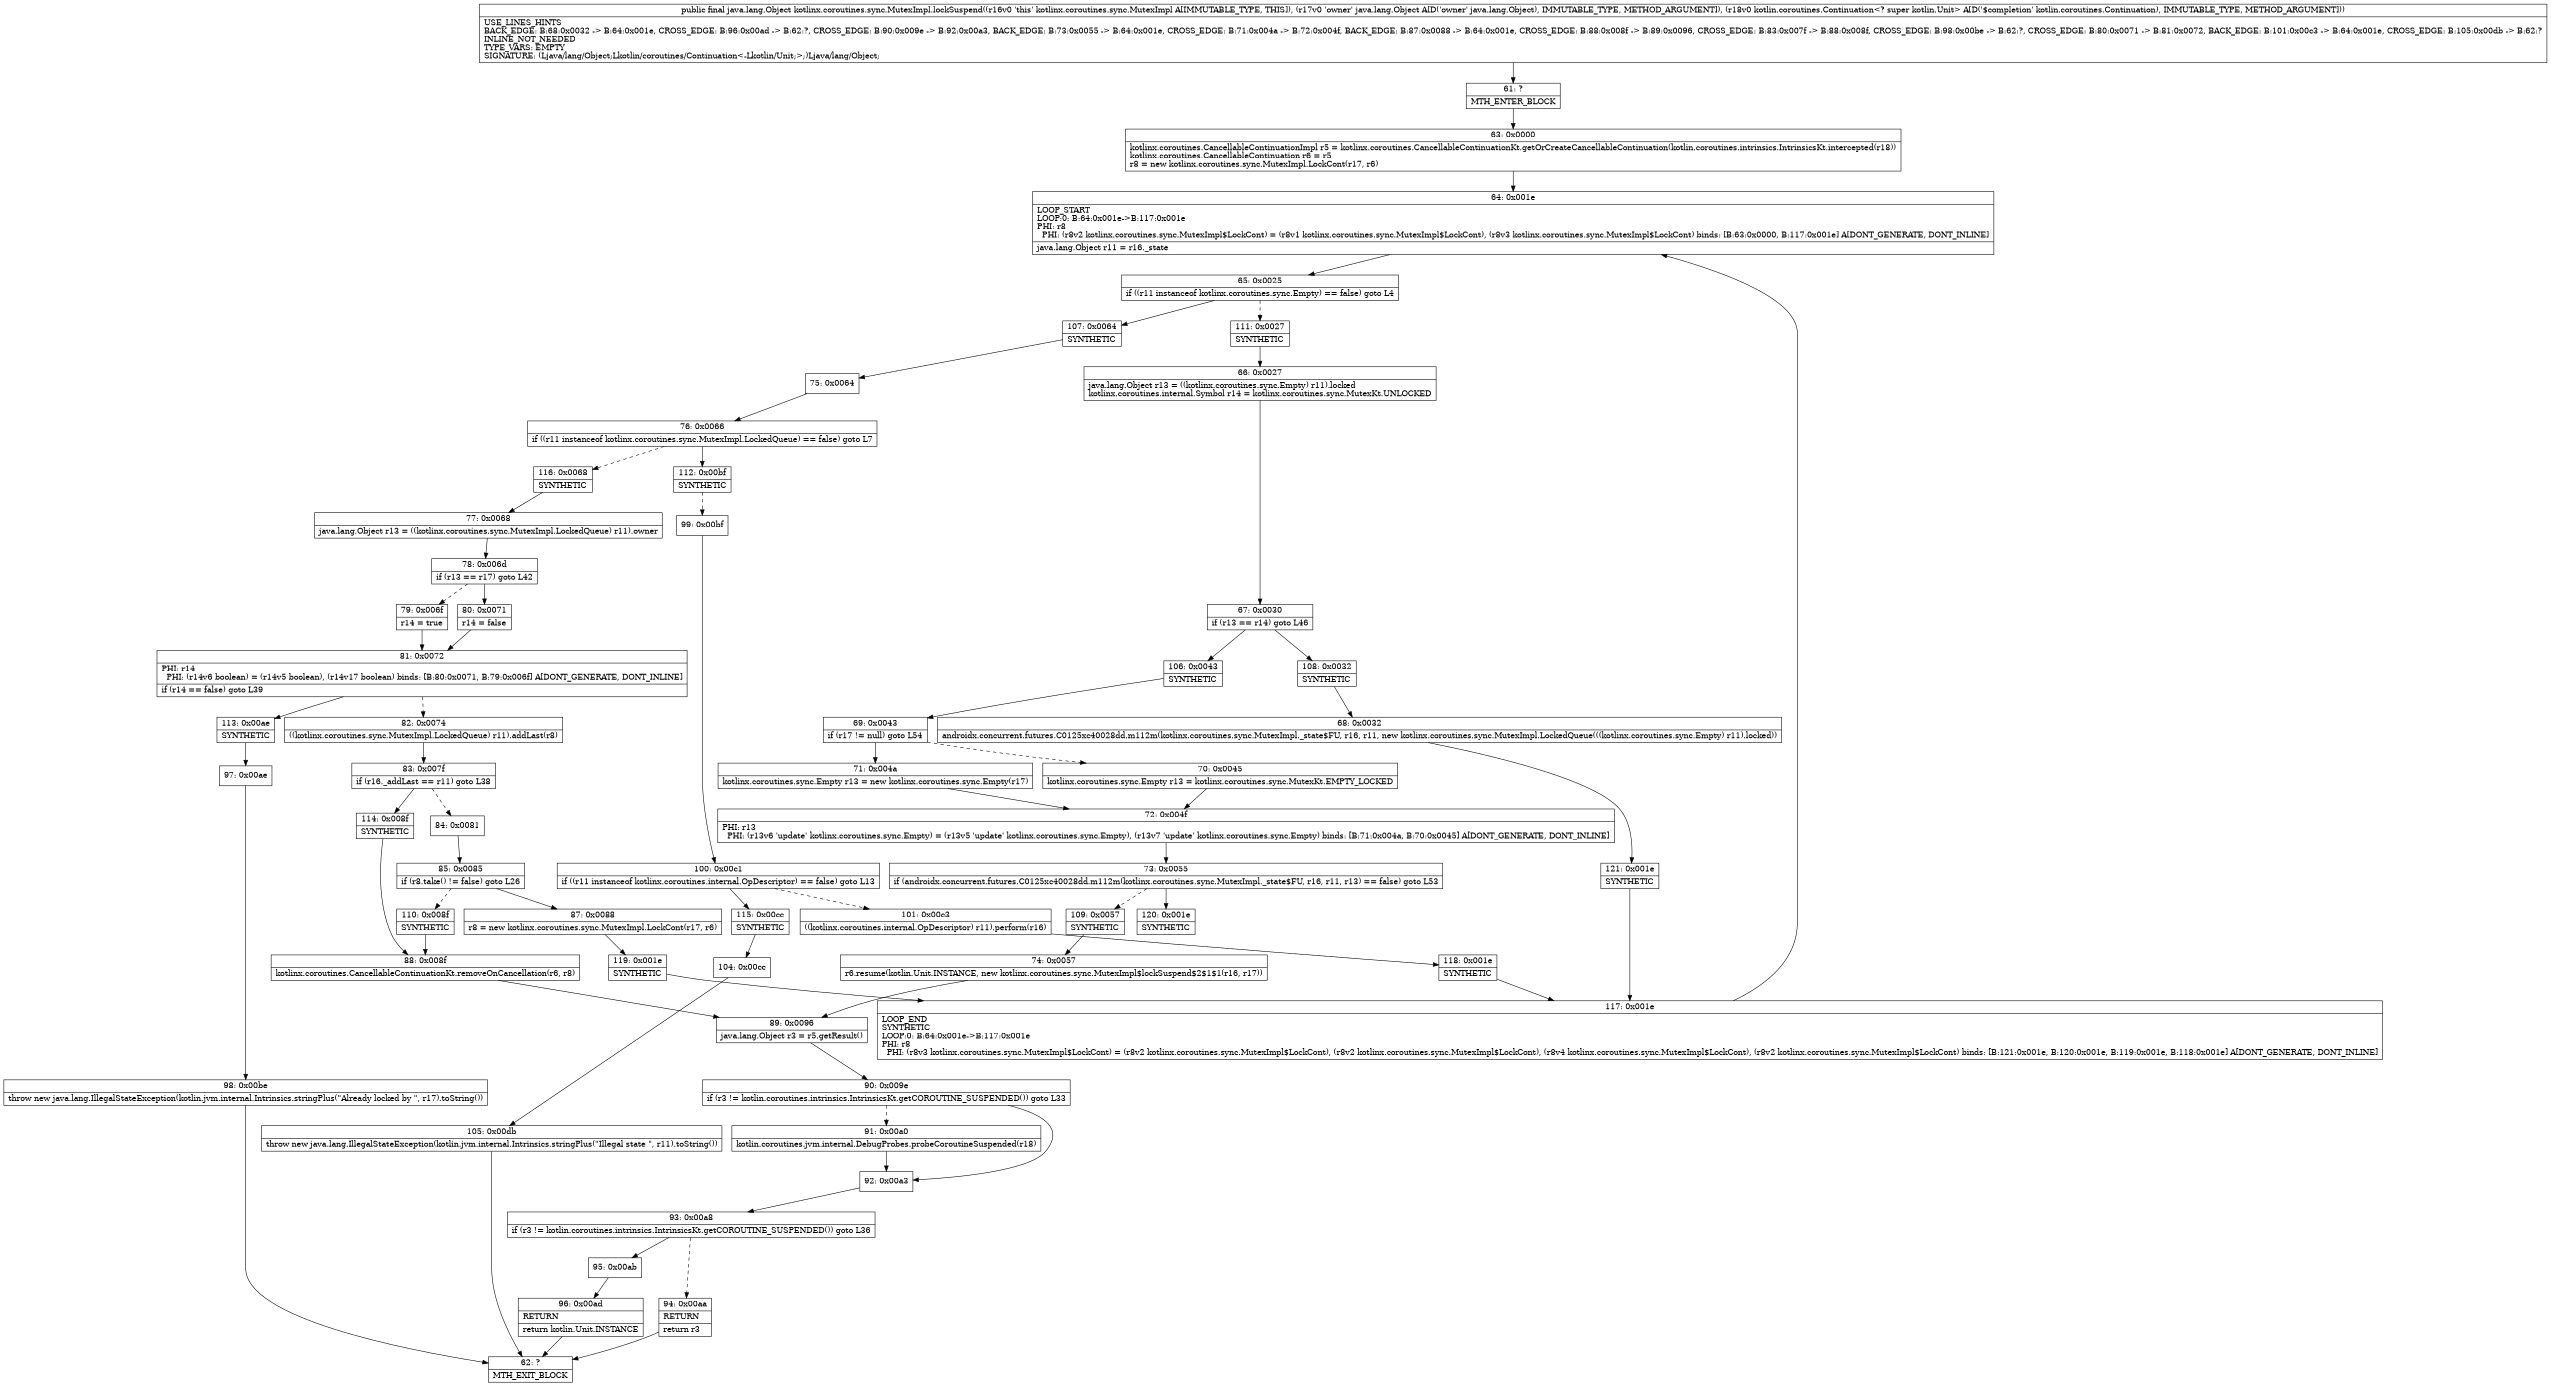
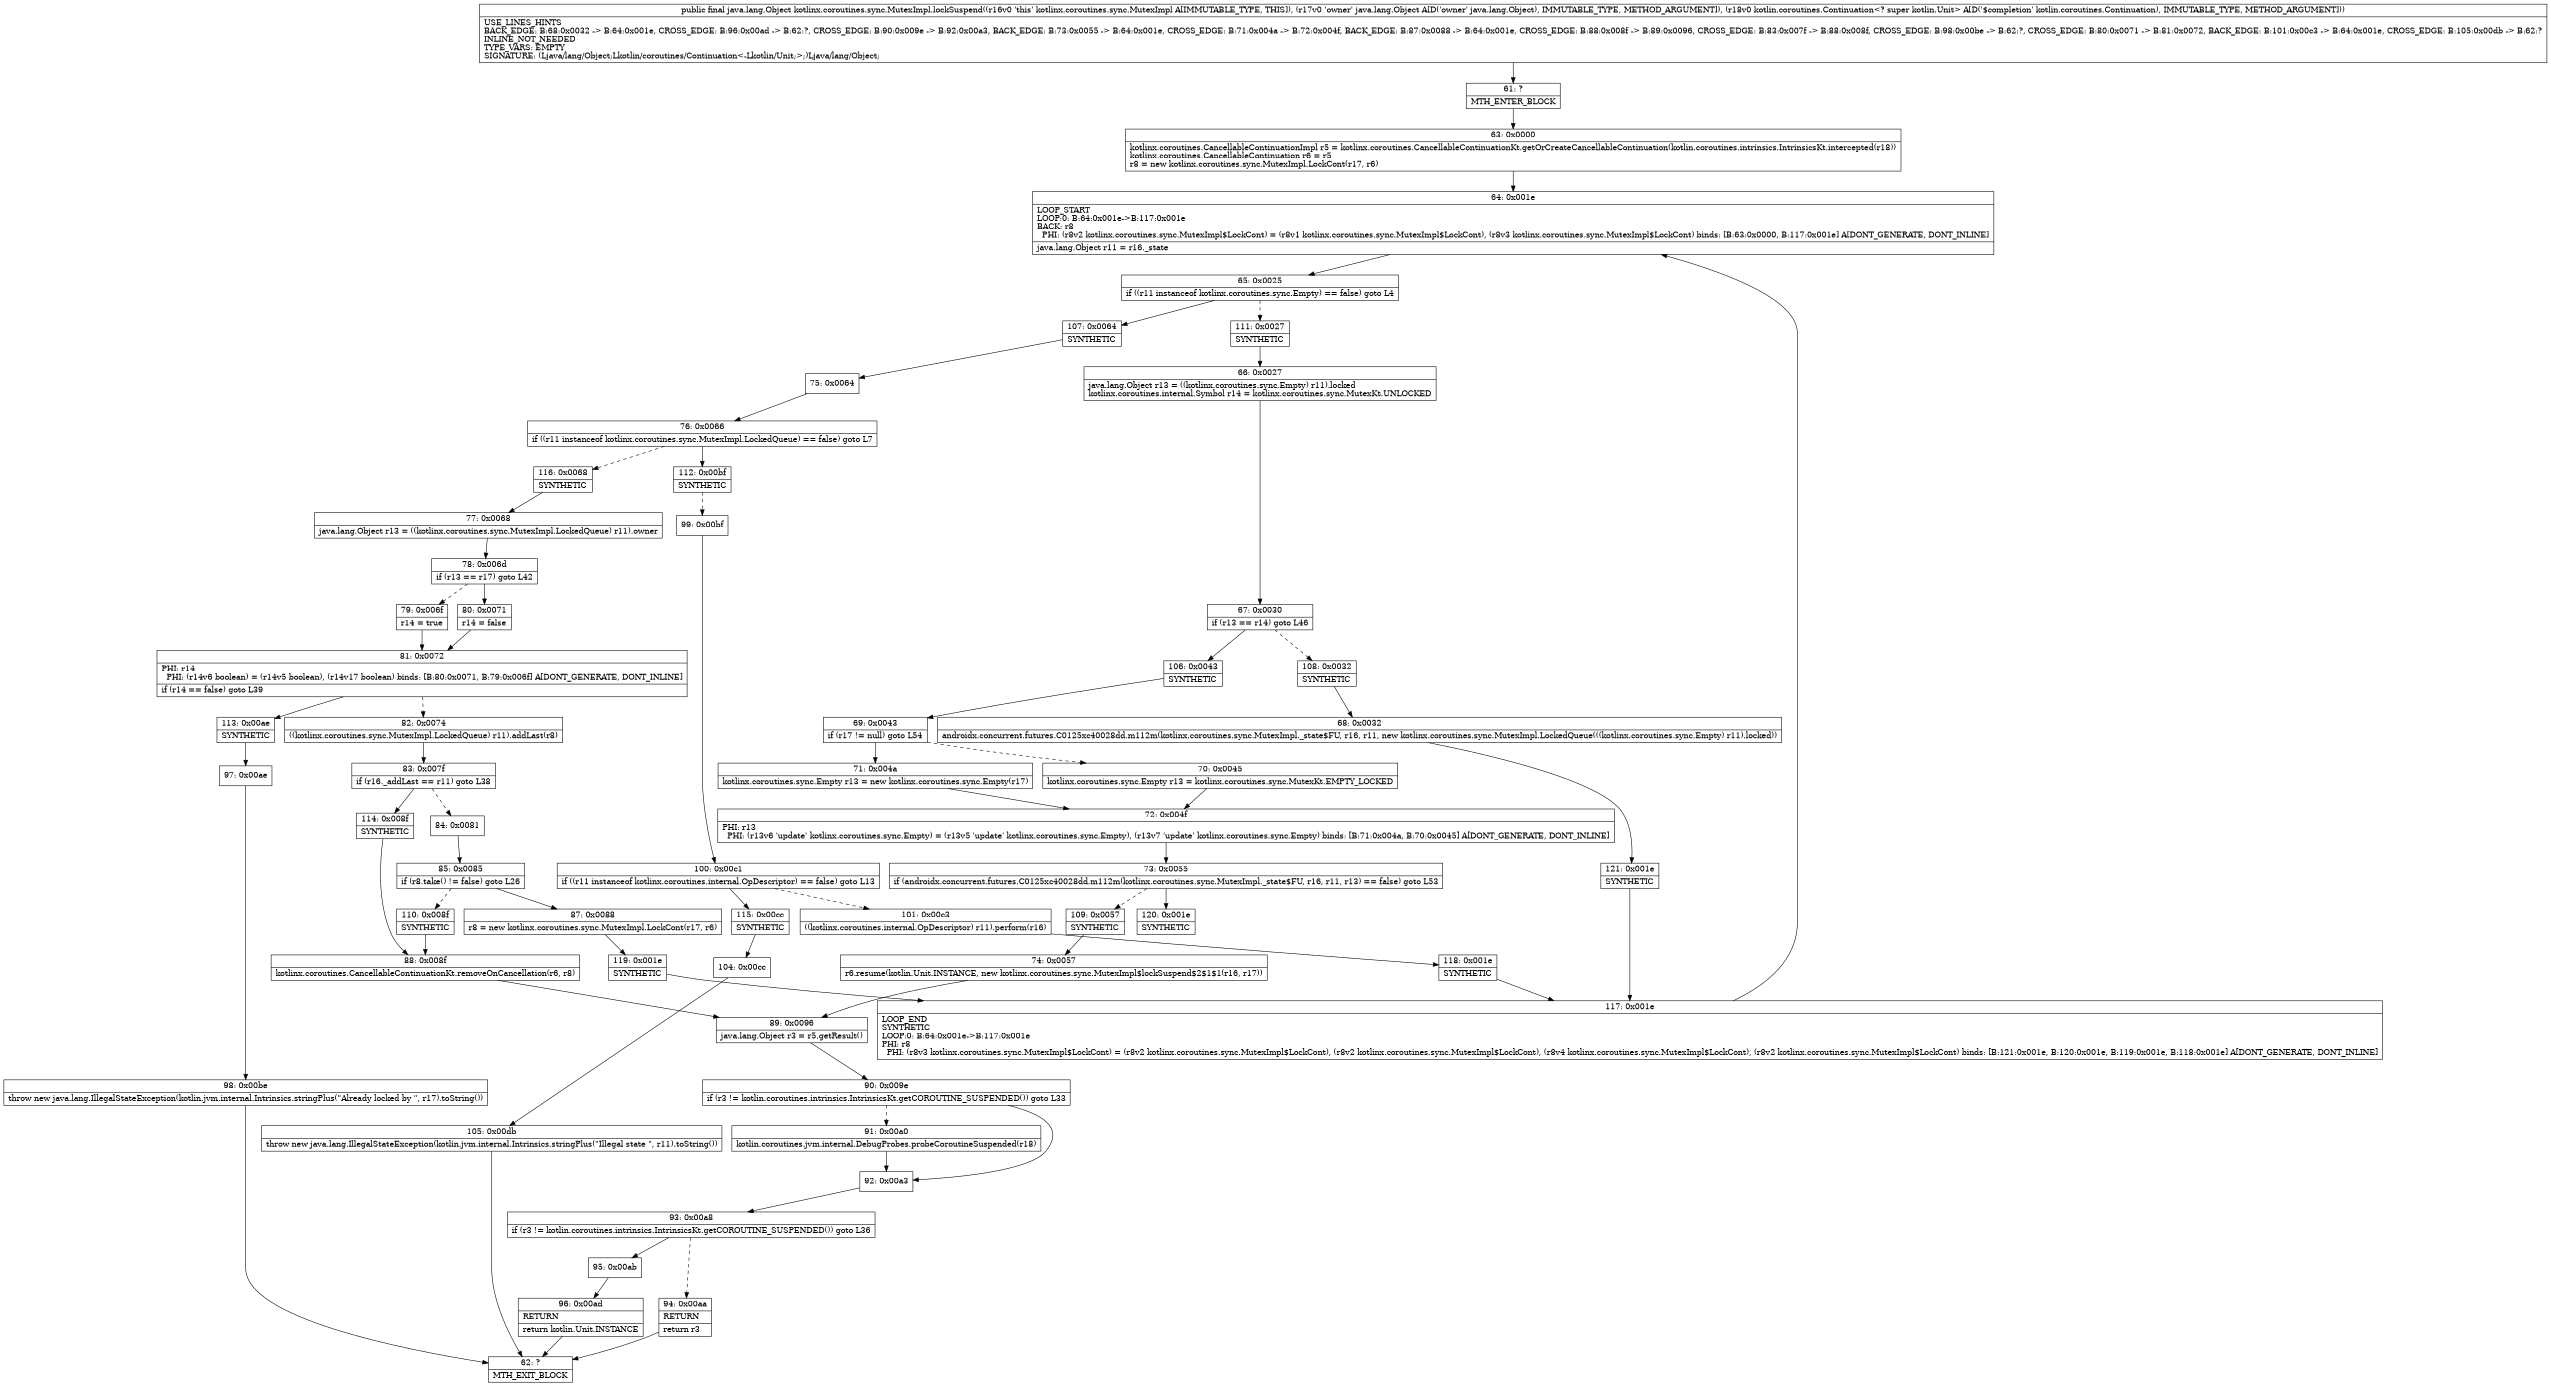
node "64: 0x001e": text "PHI: r8" -> "BACK: r8"
edge "67: 0x0030" -> "108: 0x0032": style solid -> dashed
